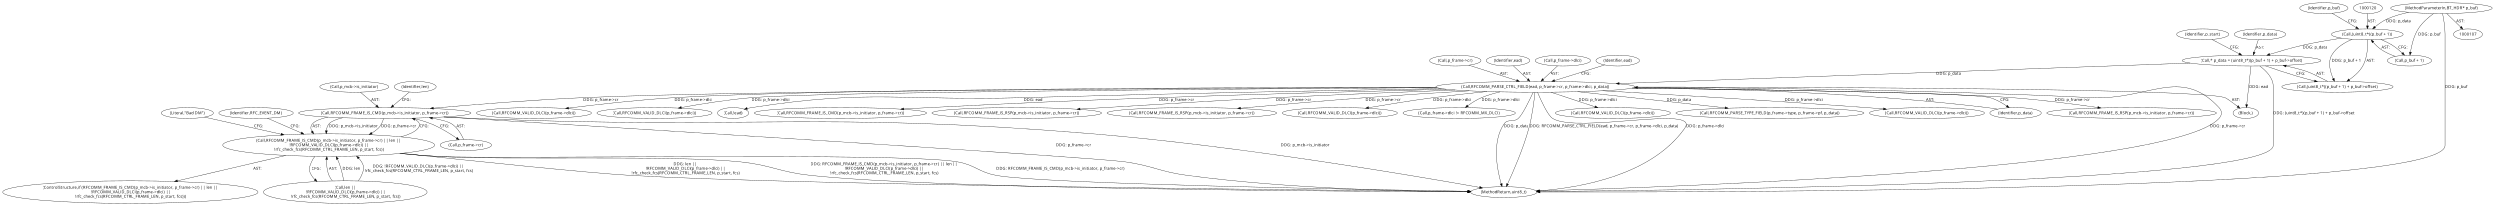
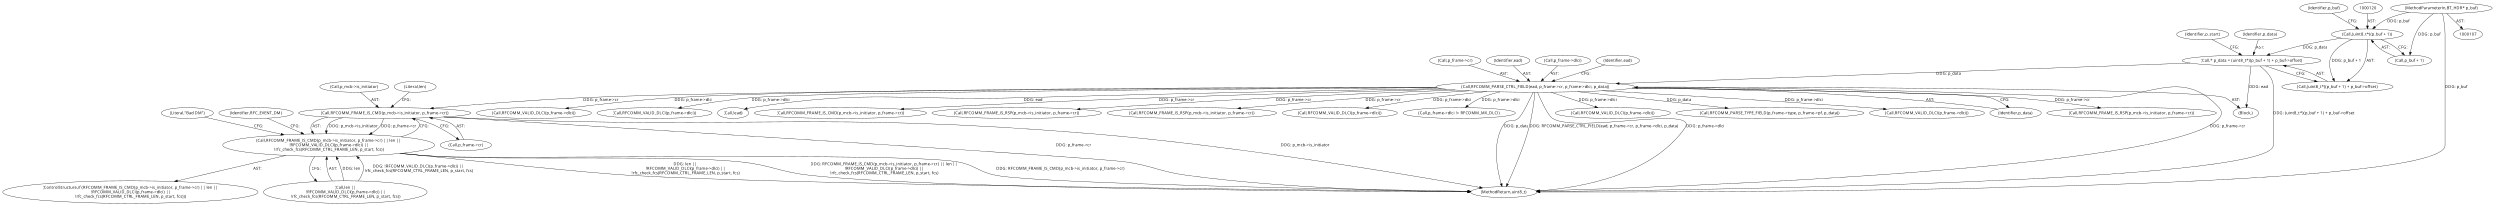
edge "(MethodParameterIn,BT_HDR* p_buf)" -> "(Call,(uint8_t*)(p_buf + 1))": label "DDG: p_data" -> "DDG: p_buf"
node "(Identifier,len)": label "(Identifier,len)" -> "(Literal,len)"
